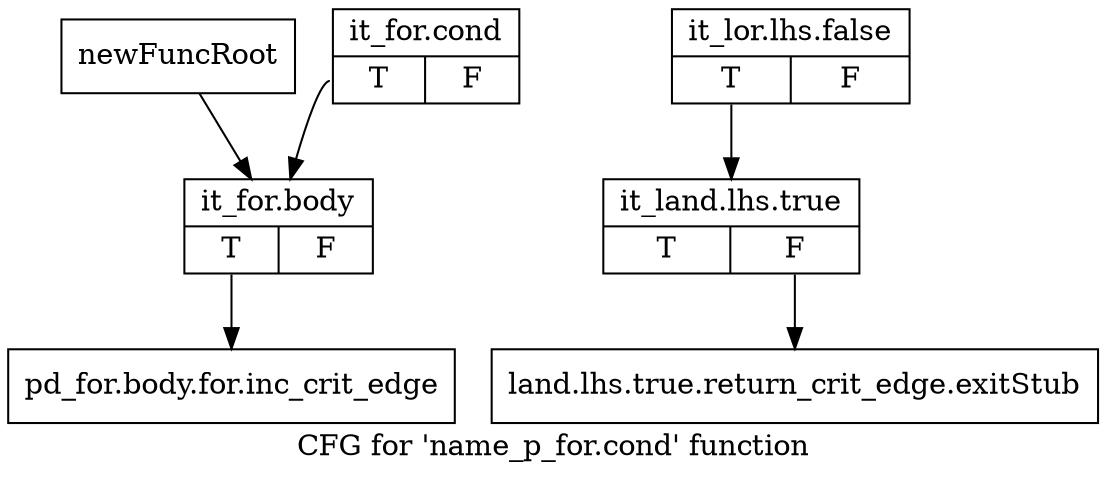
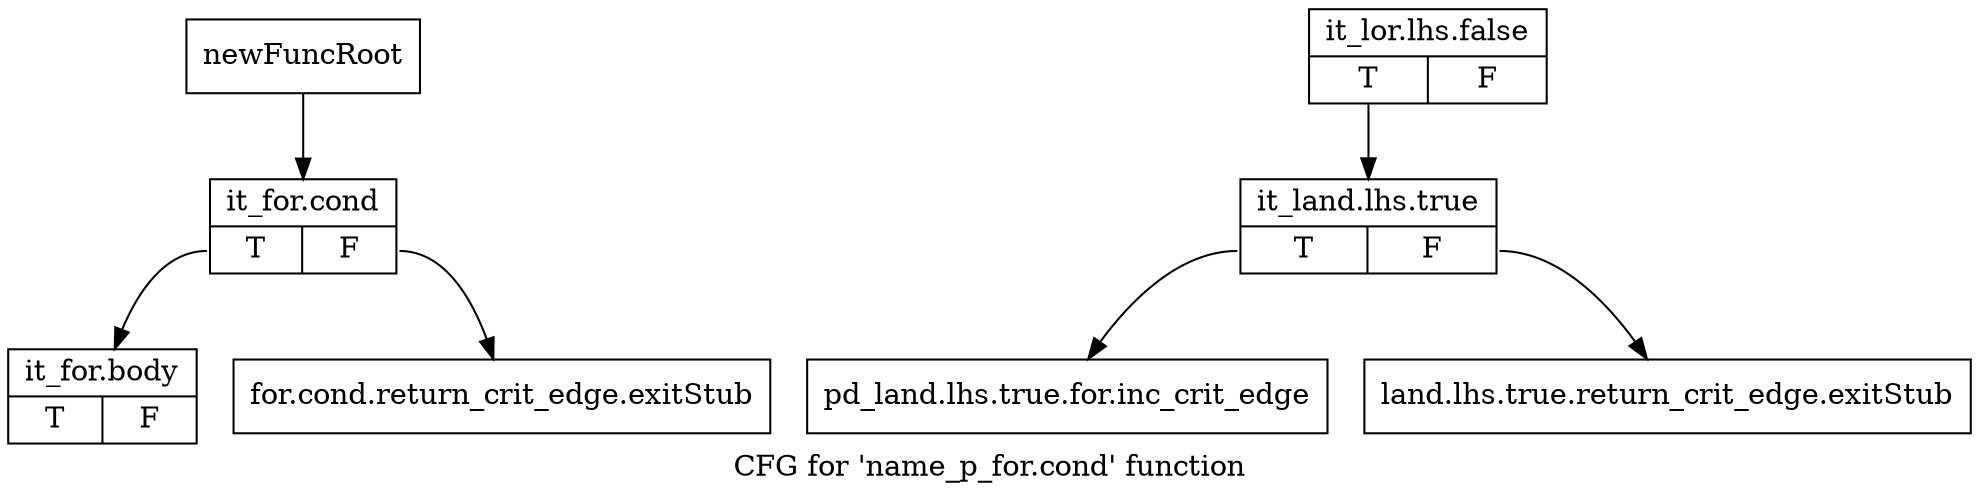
edge "newFuncRoot" -> "it_for.body": now "newFuncRoot" -> "it_for.cond"
node "pd_for.body.for.inc_crit_edge": removed
node "for.cond.return_crit_edge.exitStub": added
node "pd_land.lhs.true.for.inc_crit_edge": added
